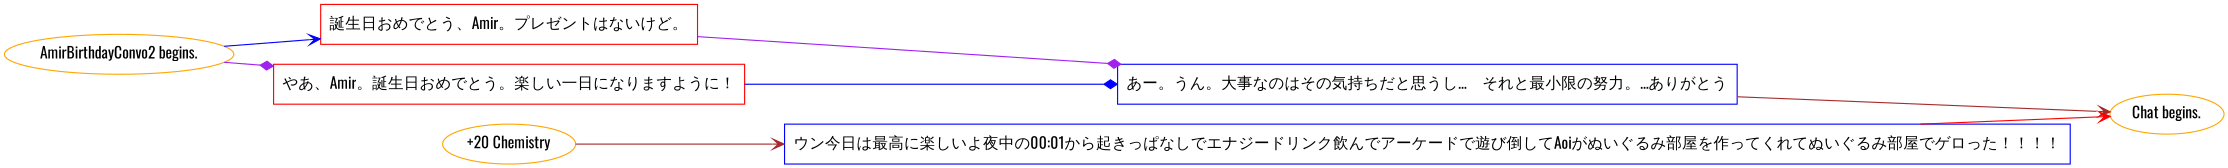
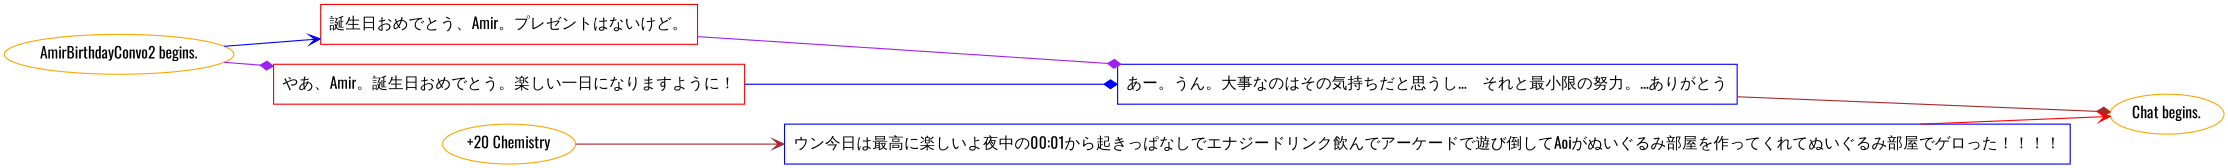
edge "あー。うん。大事なのはその気持ちだと思うし…　それと最小限の努力。…ありがとう" -> "Chat begins.": arrowhead vee -> diamond
